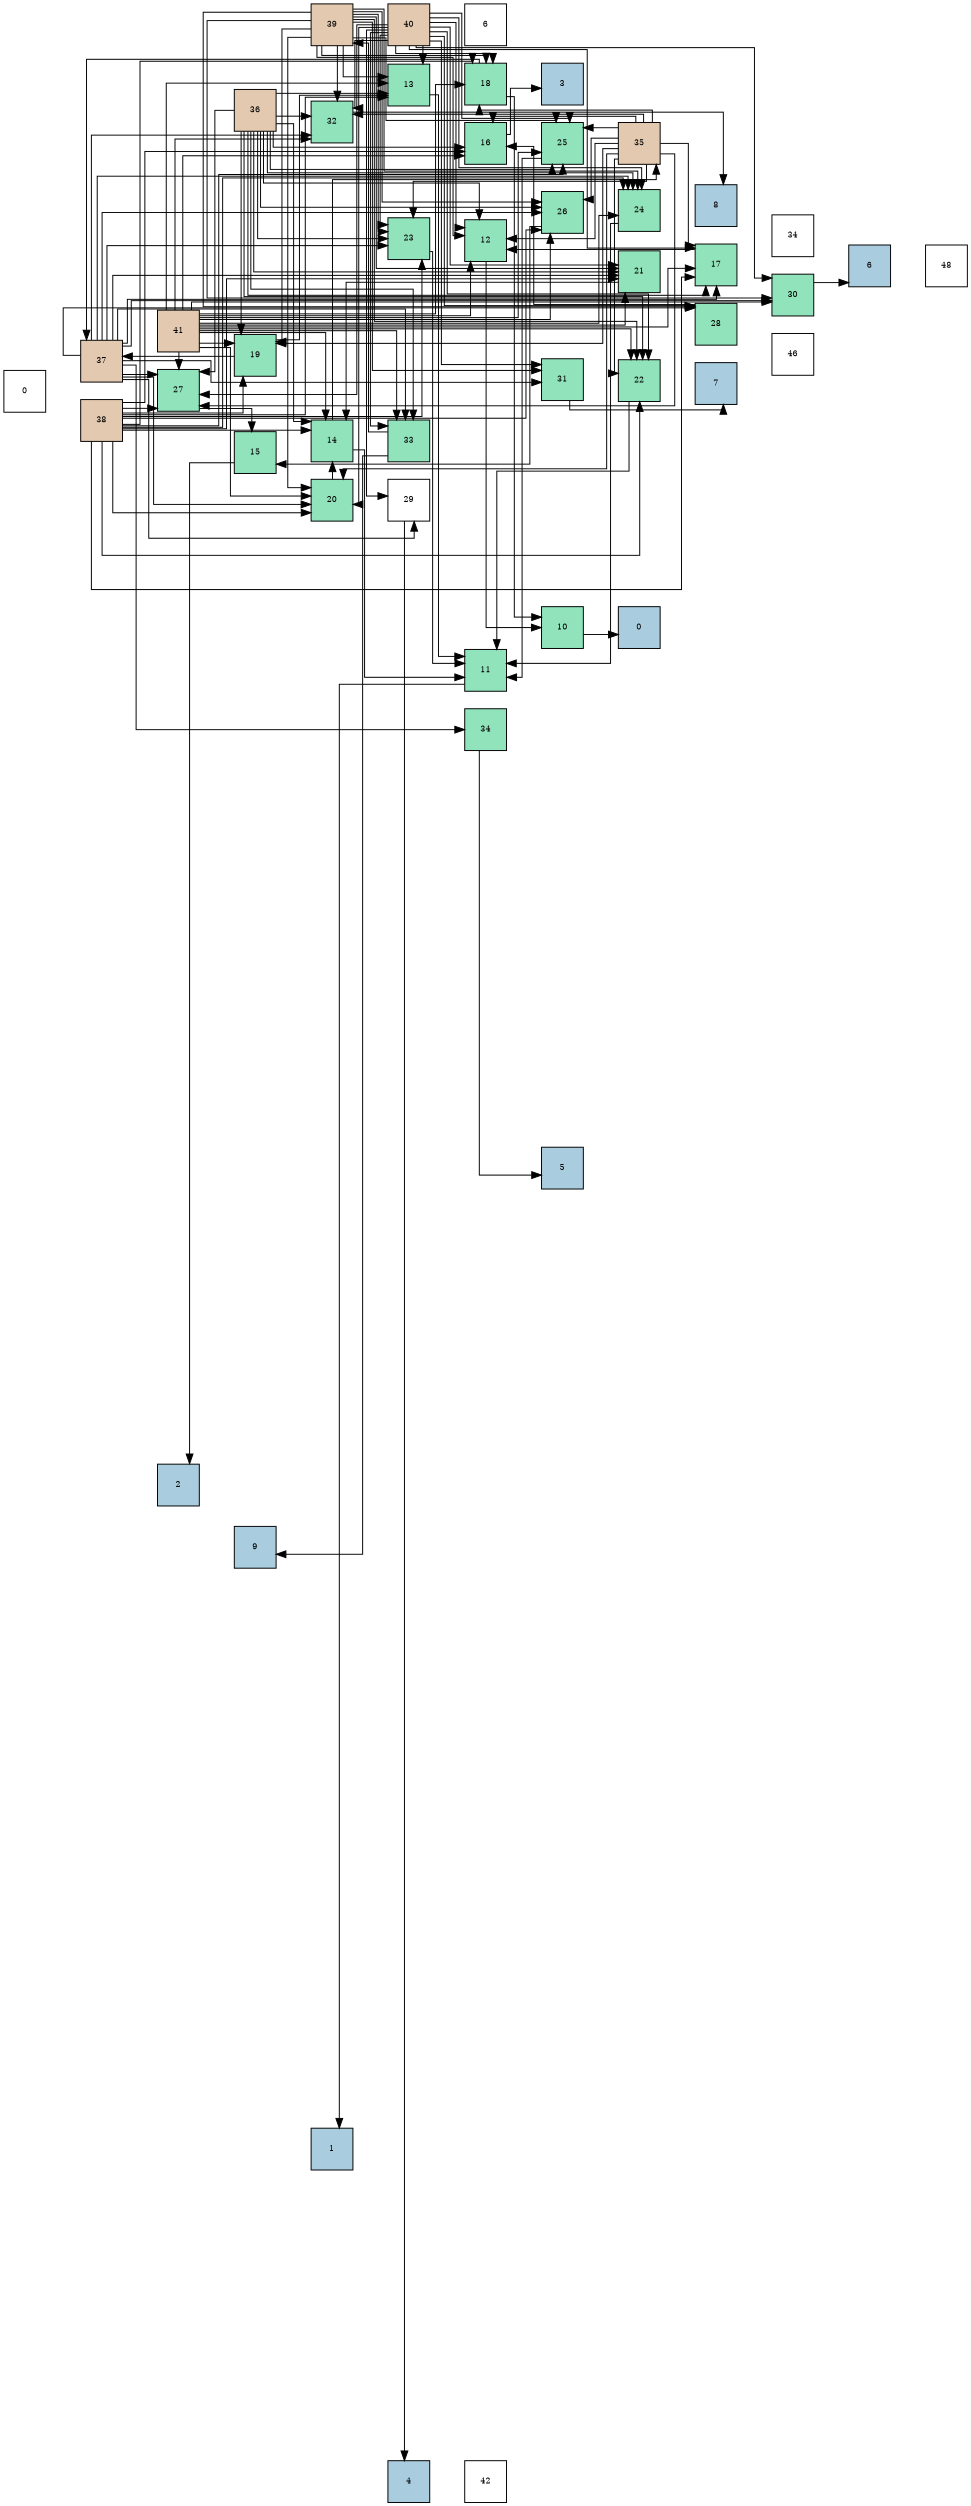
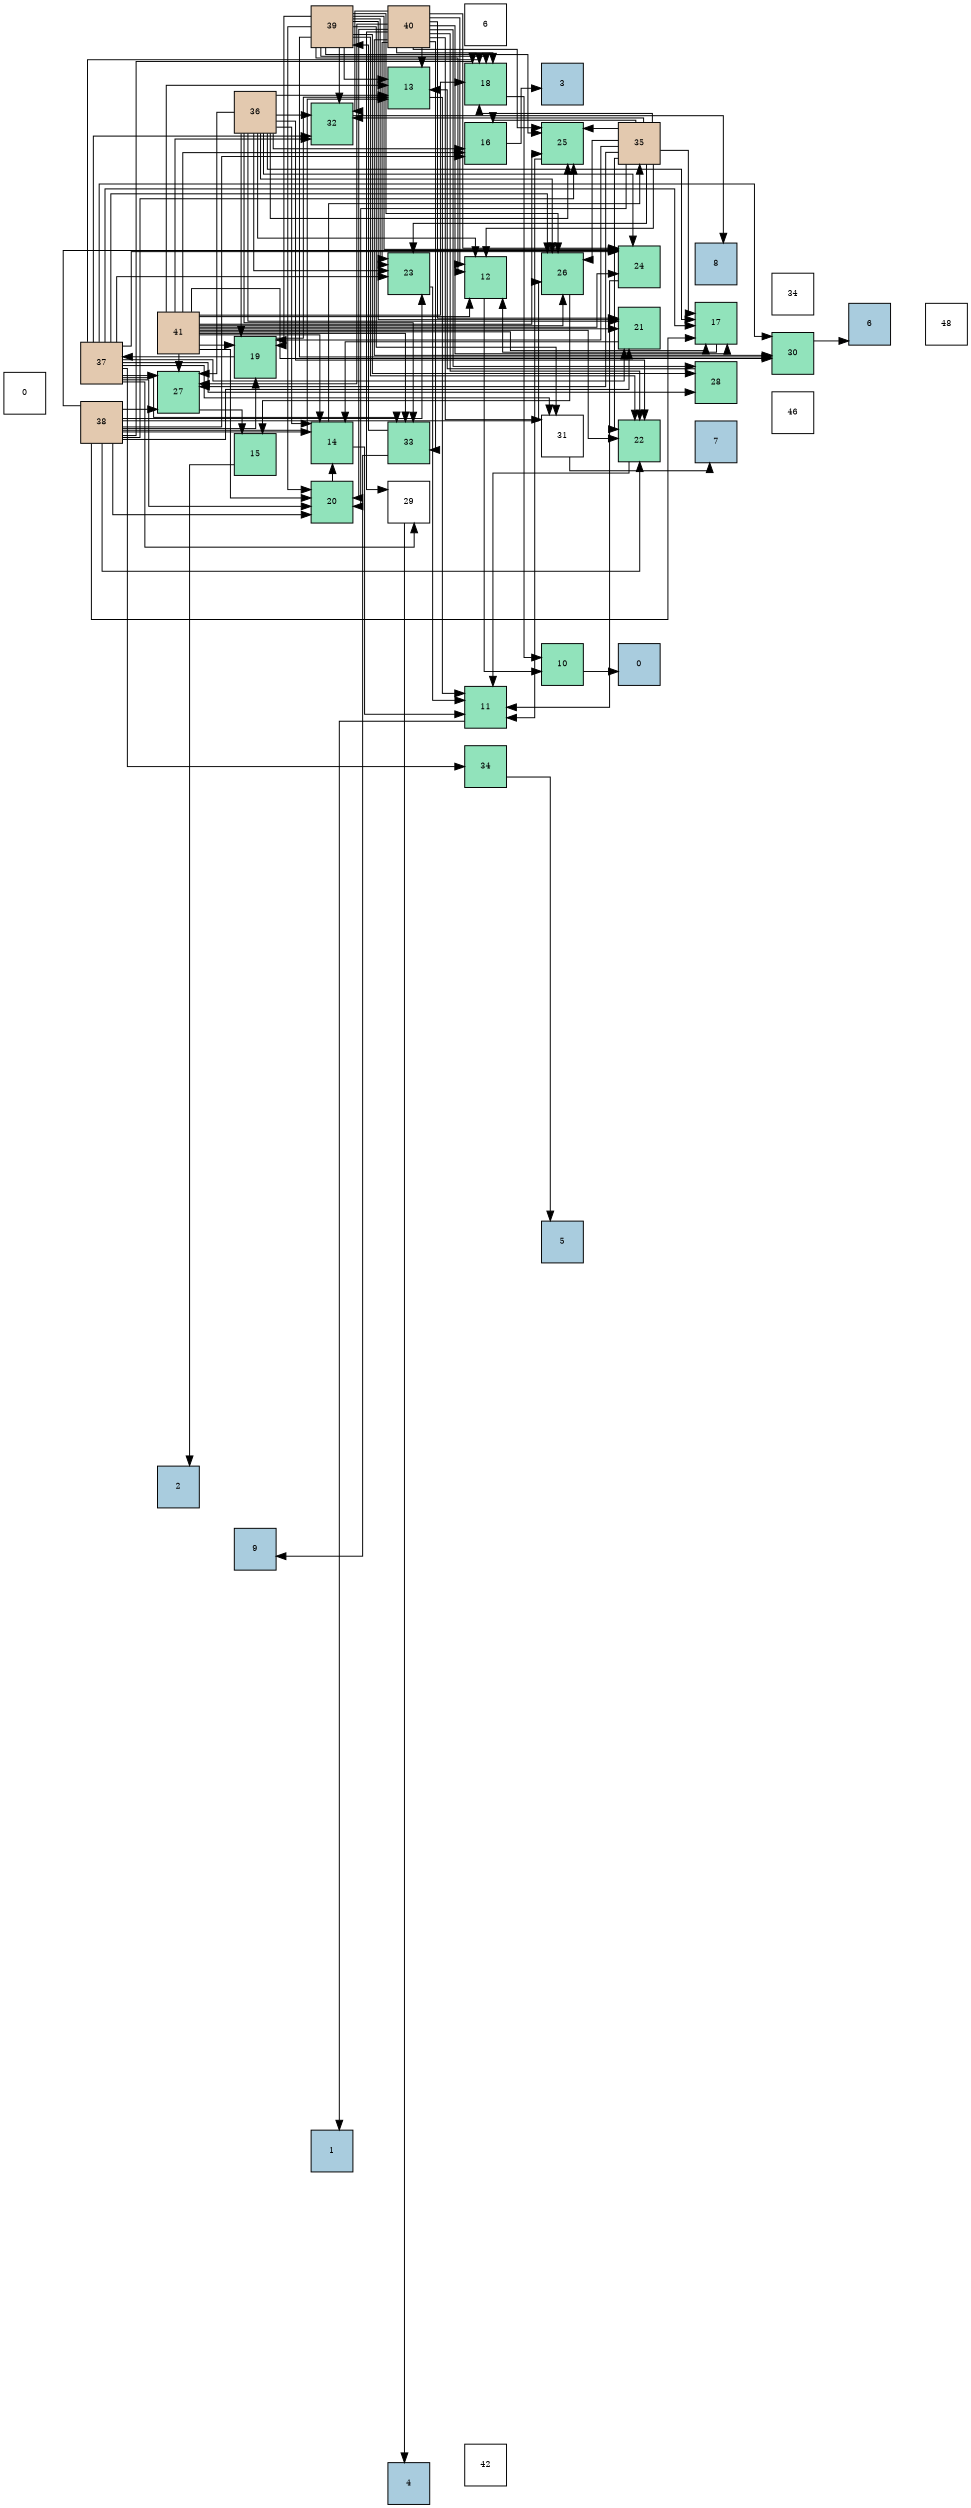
edge "18" -> "37": reversed
edge "28" -> "16": now "28" -> "13"
node "31": fillcolor #91e3bb -> #ffffff
